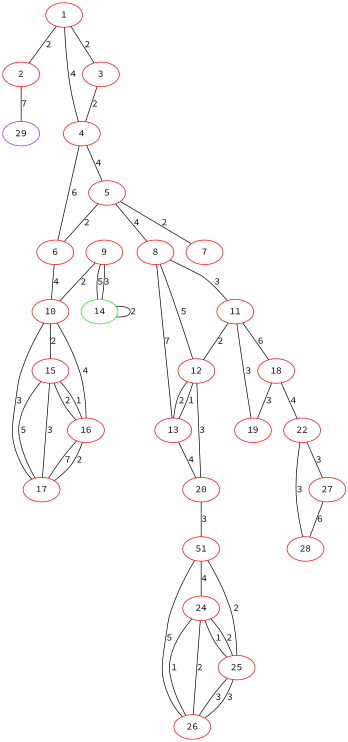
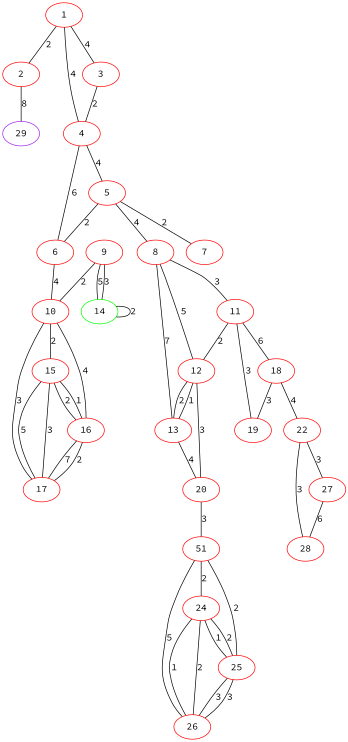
edge "1" -- "3": label "2" -> "4"
edge "2" -- "29": label "7" -> "8"
edge "51" -- "24": label "4" -> "2"
